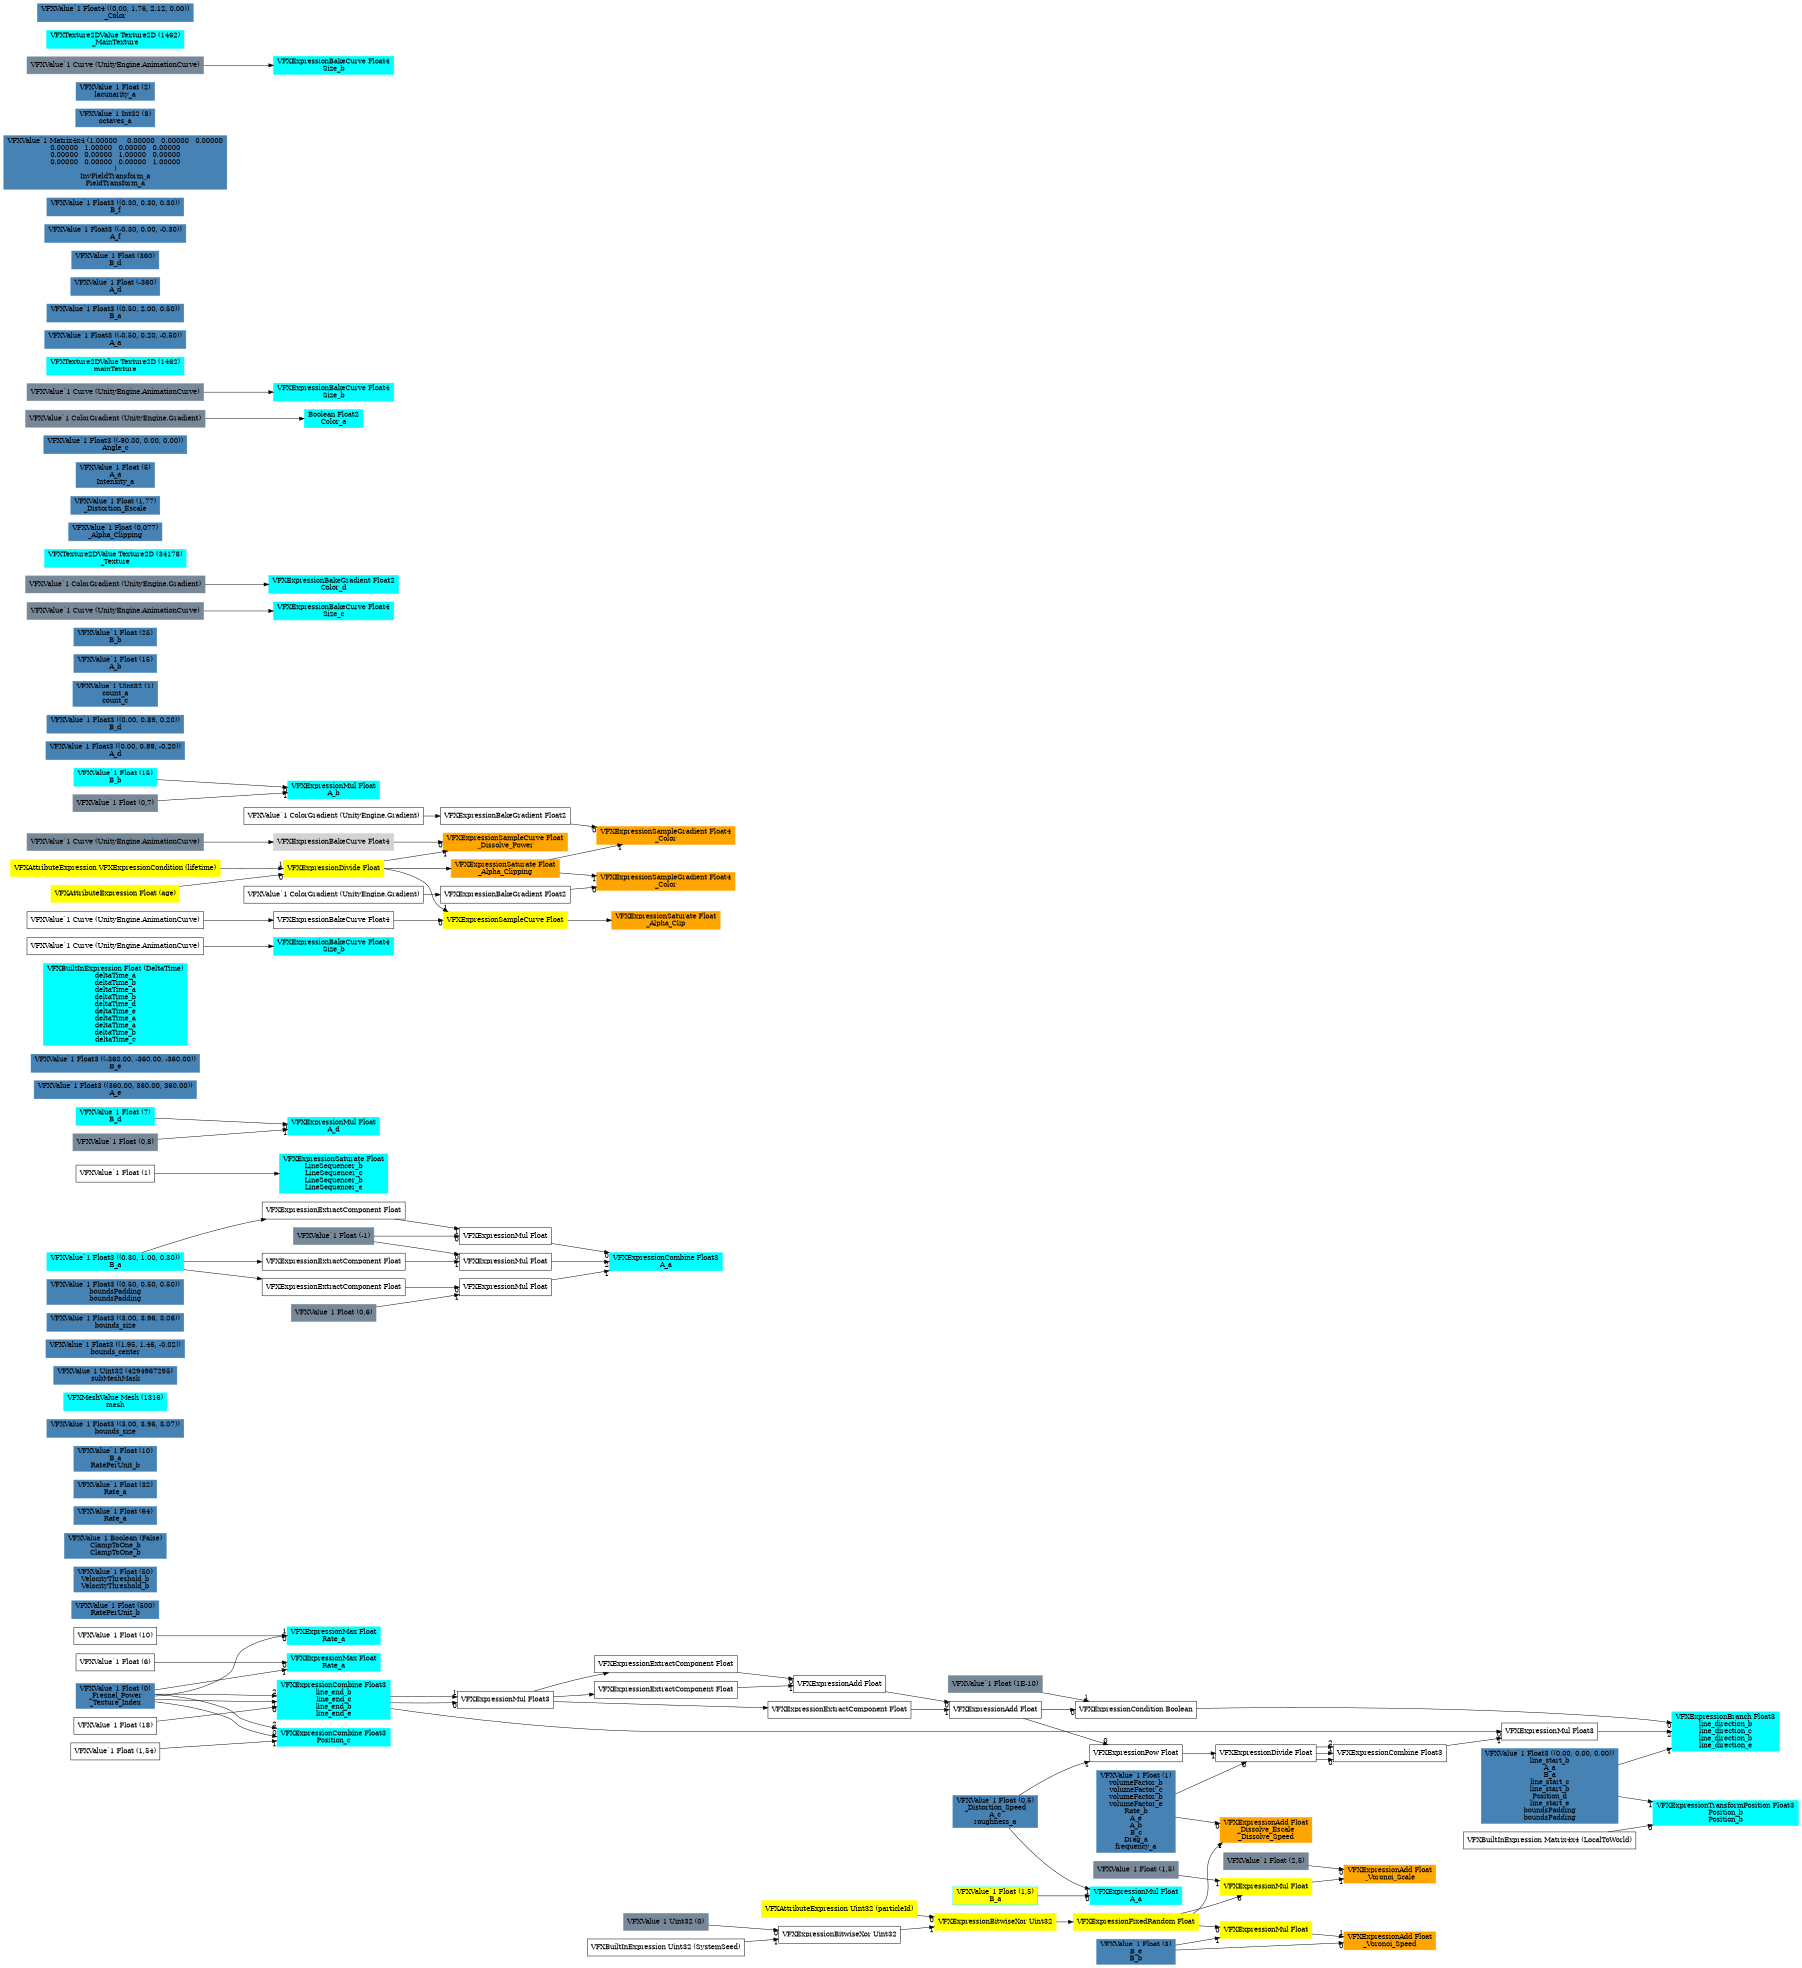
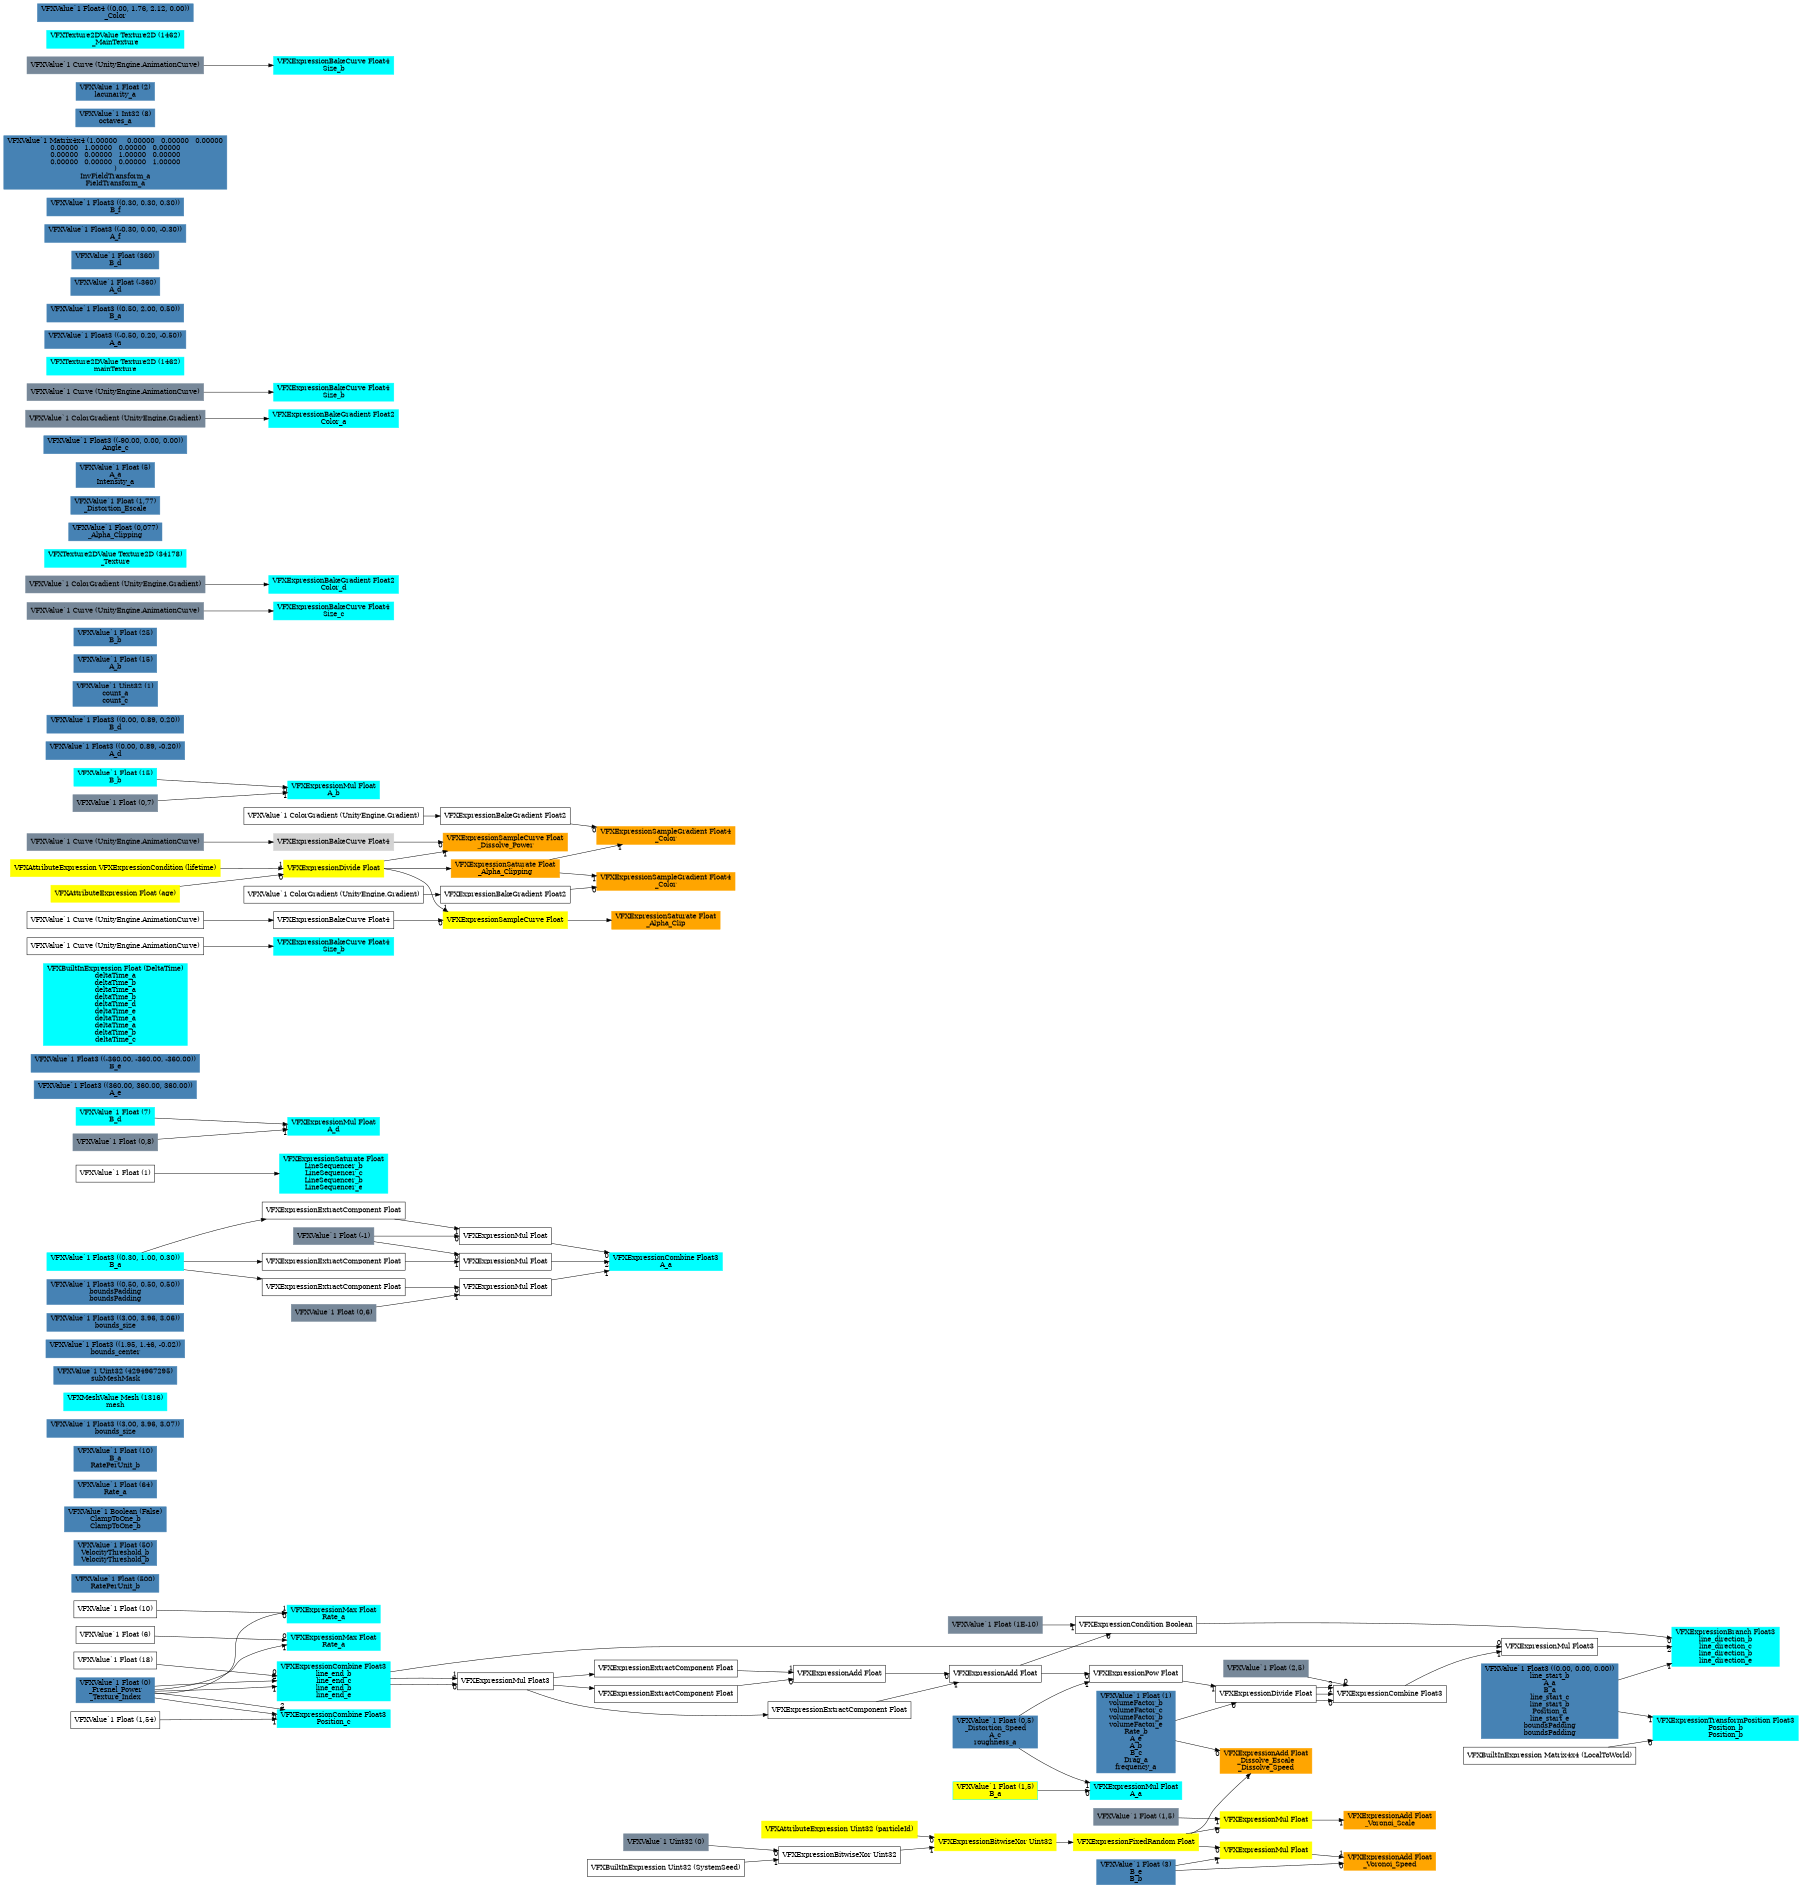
node "Boolean Float2 Color_a": label "Boolean Float2 Color_a" -> "VFXExpressionBakeGradient Float2 Color_a"
node "VFXValue`1 Float (32) Rate_a": removed
edge "VFXValue`1 Float (2,5)" -> "VFXExpressionAdd Float _Voronoi_Scale": now "VFXValue`1 Float (2,5)" -> "VFXExpressionCombine Float3"
